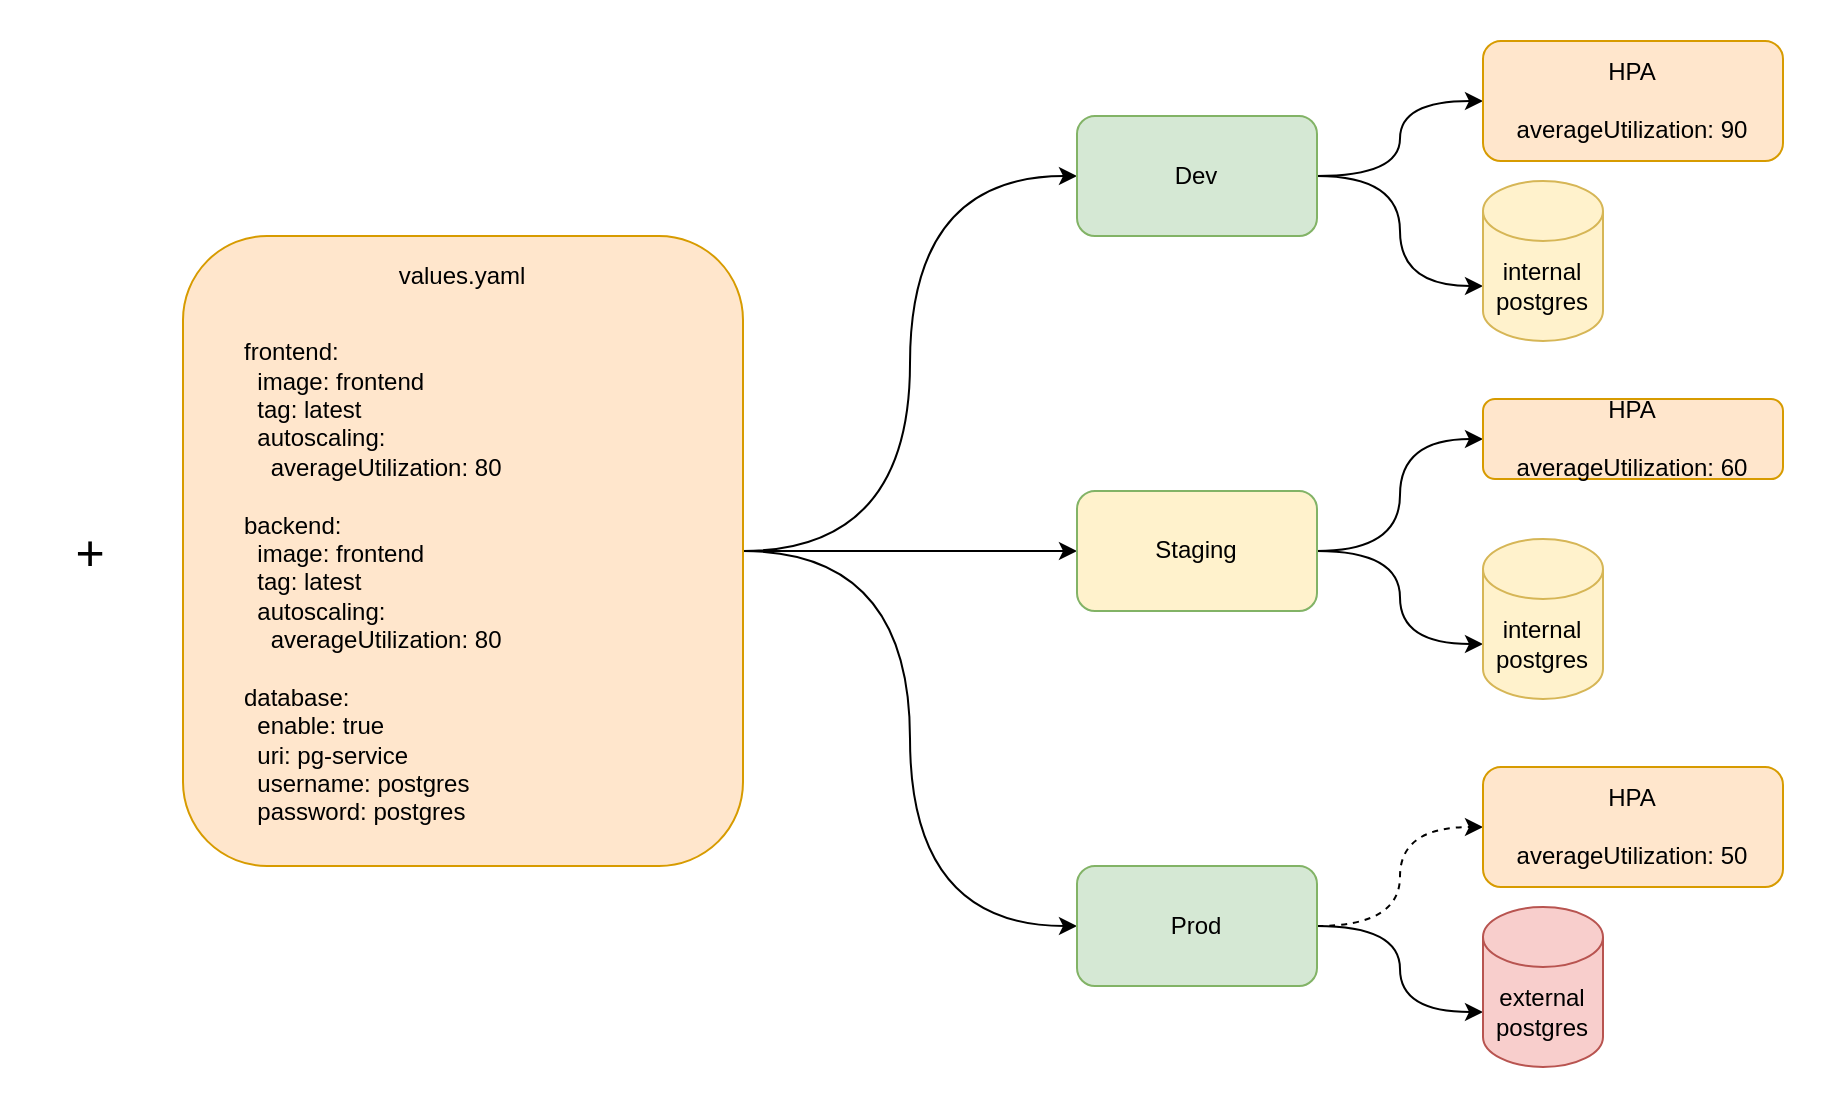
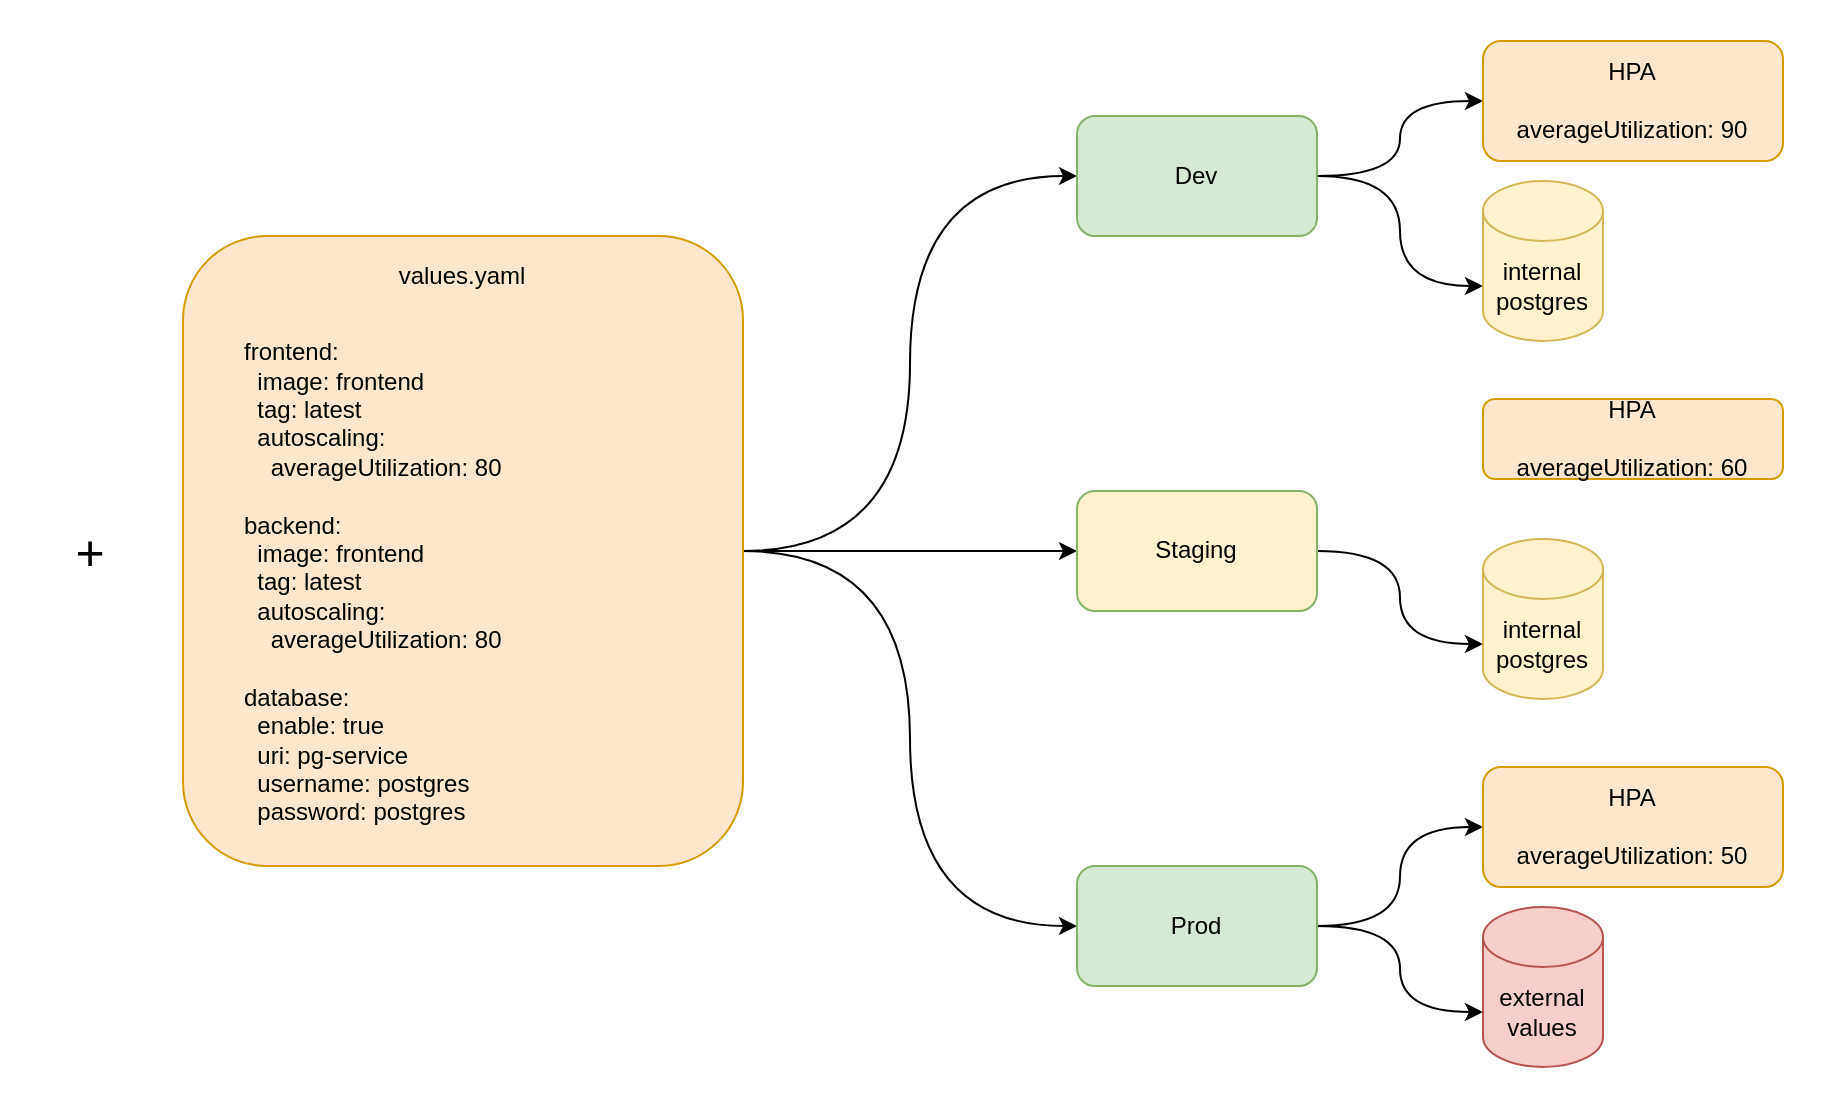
edge "Staging" -> "HPA averageUtilization: 60": removed
edge "Prod" -> "HPA averageUtilization: 50": style dashed -> solid
node "external postgres": label "external postgres" -> "external values"
